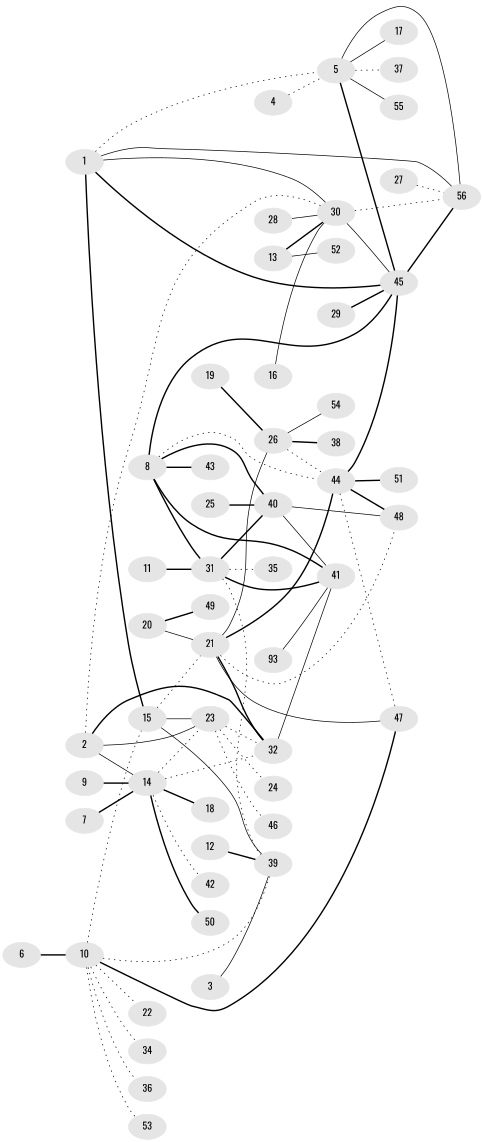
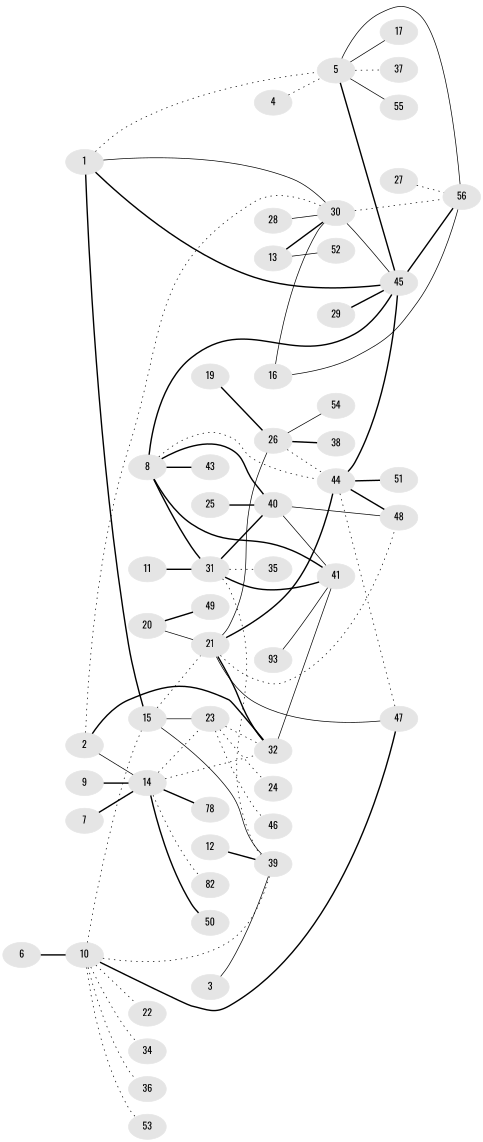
edge "1" -- "56": now "16" -- "56"
edge "23" -- "2": removed
node "18": label "18" -> "78"
node "42": label "42" -> "82"
